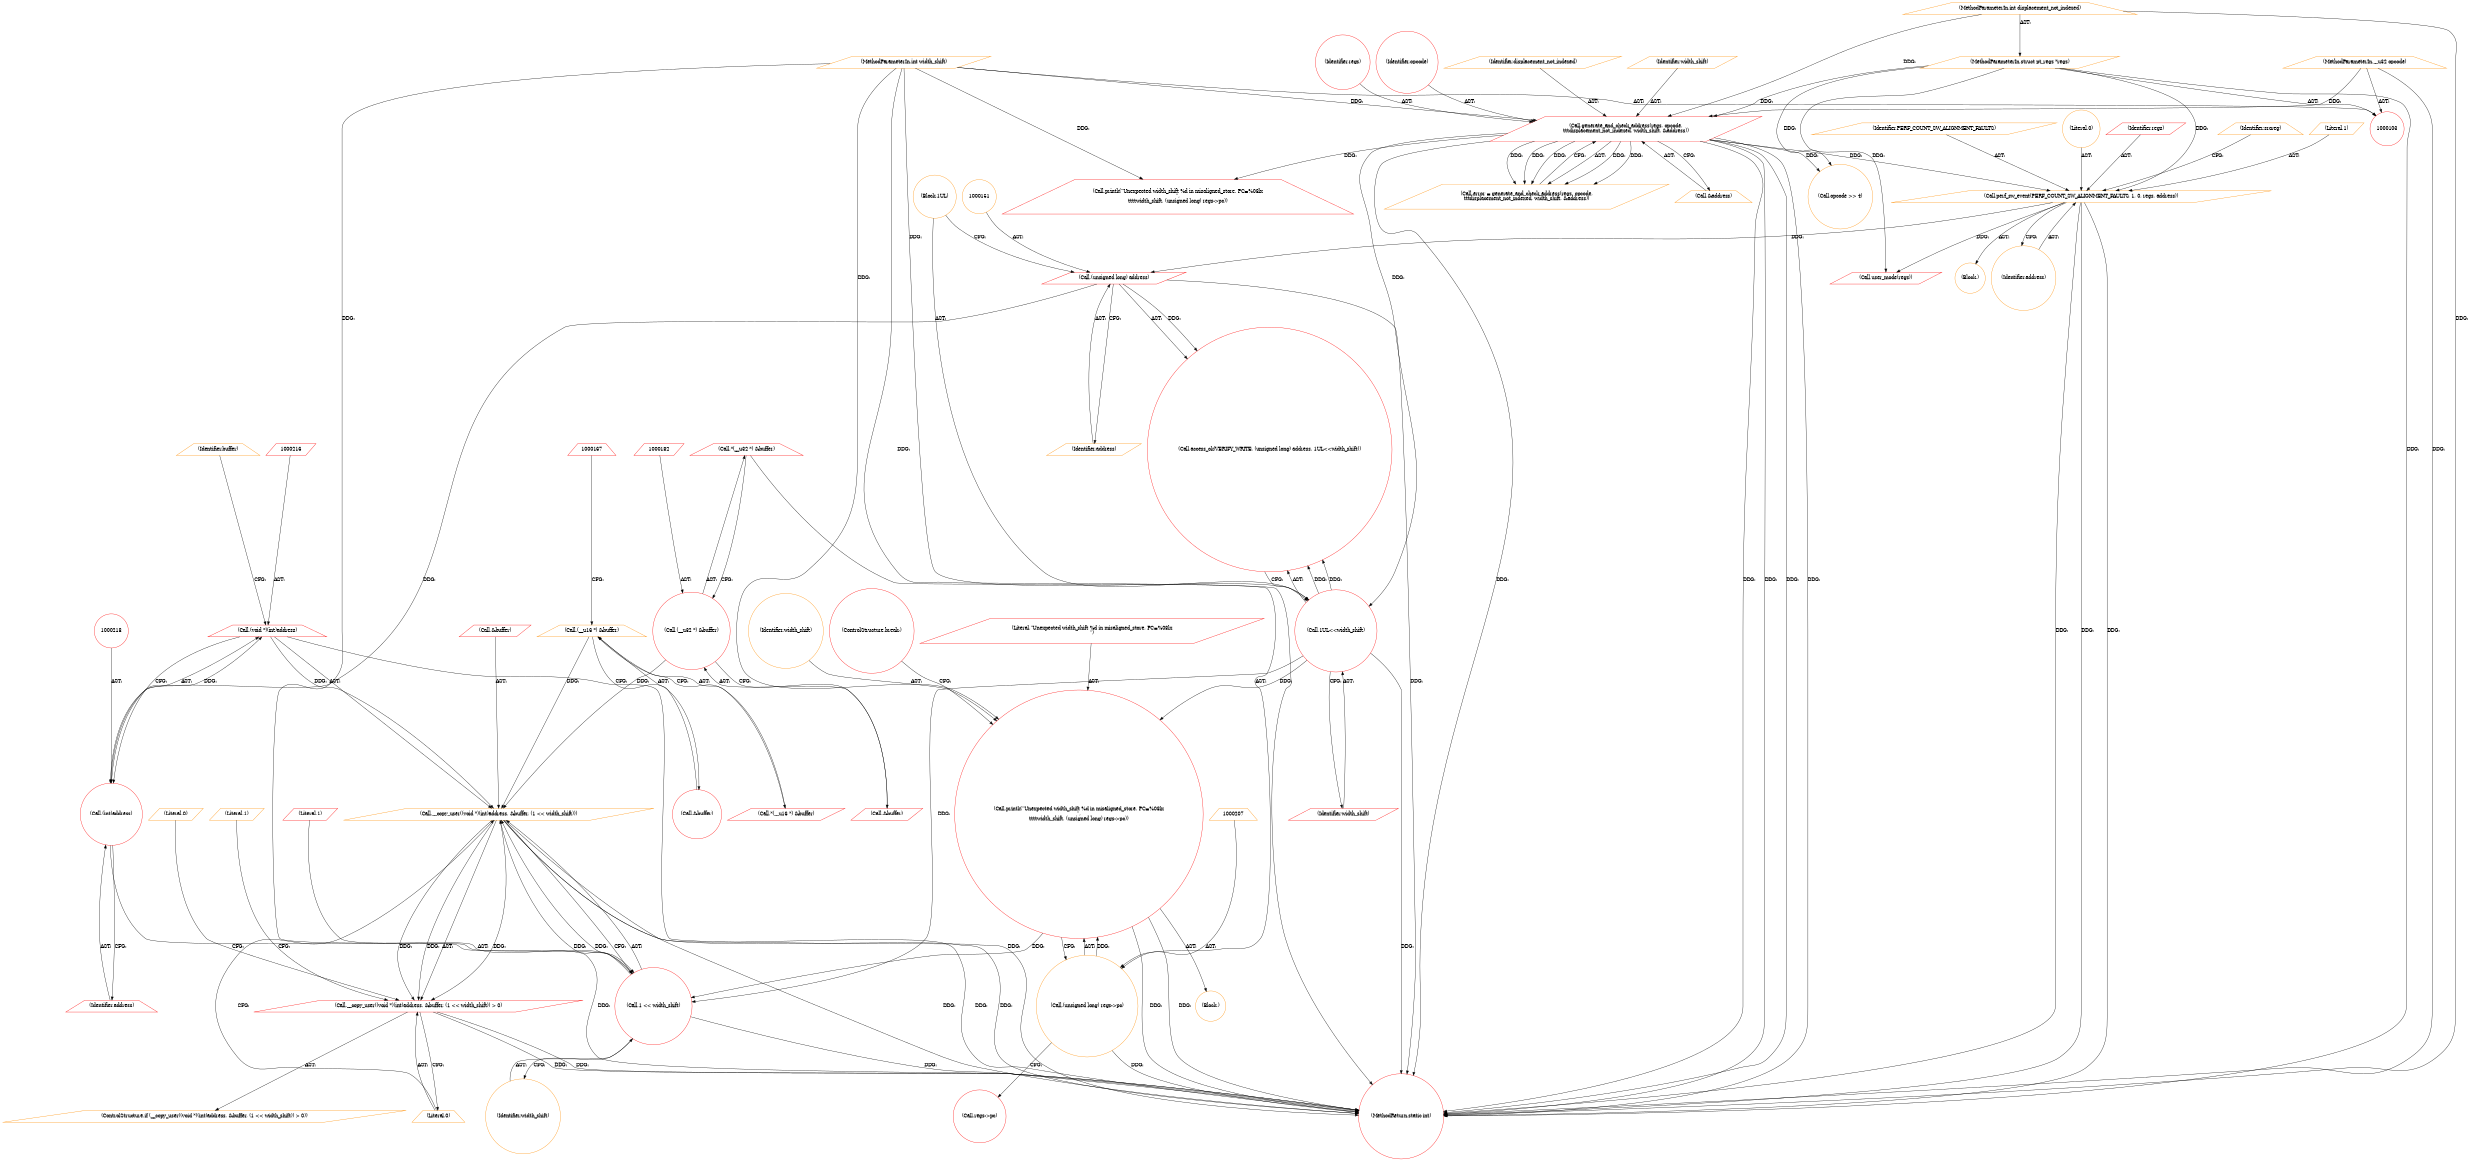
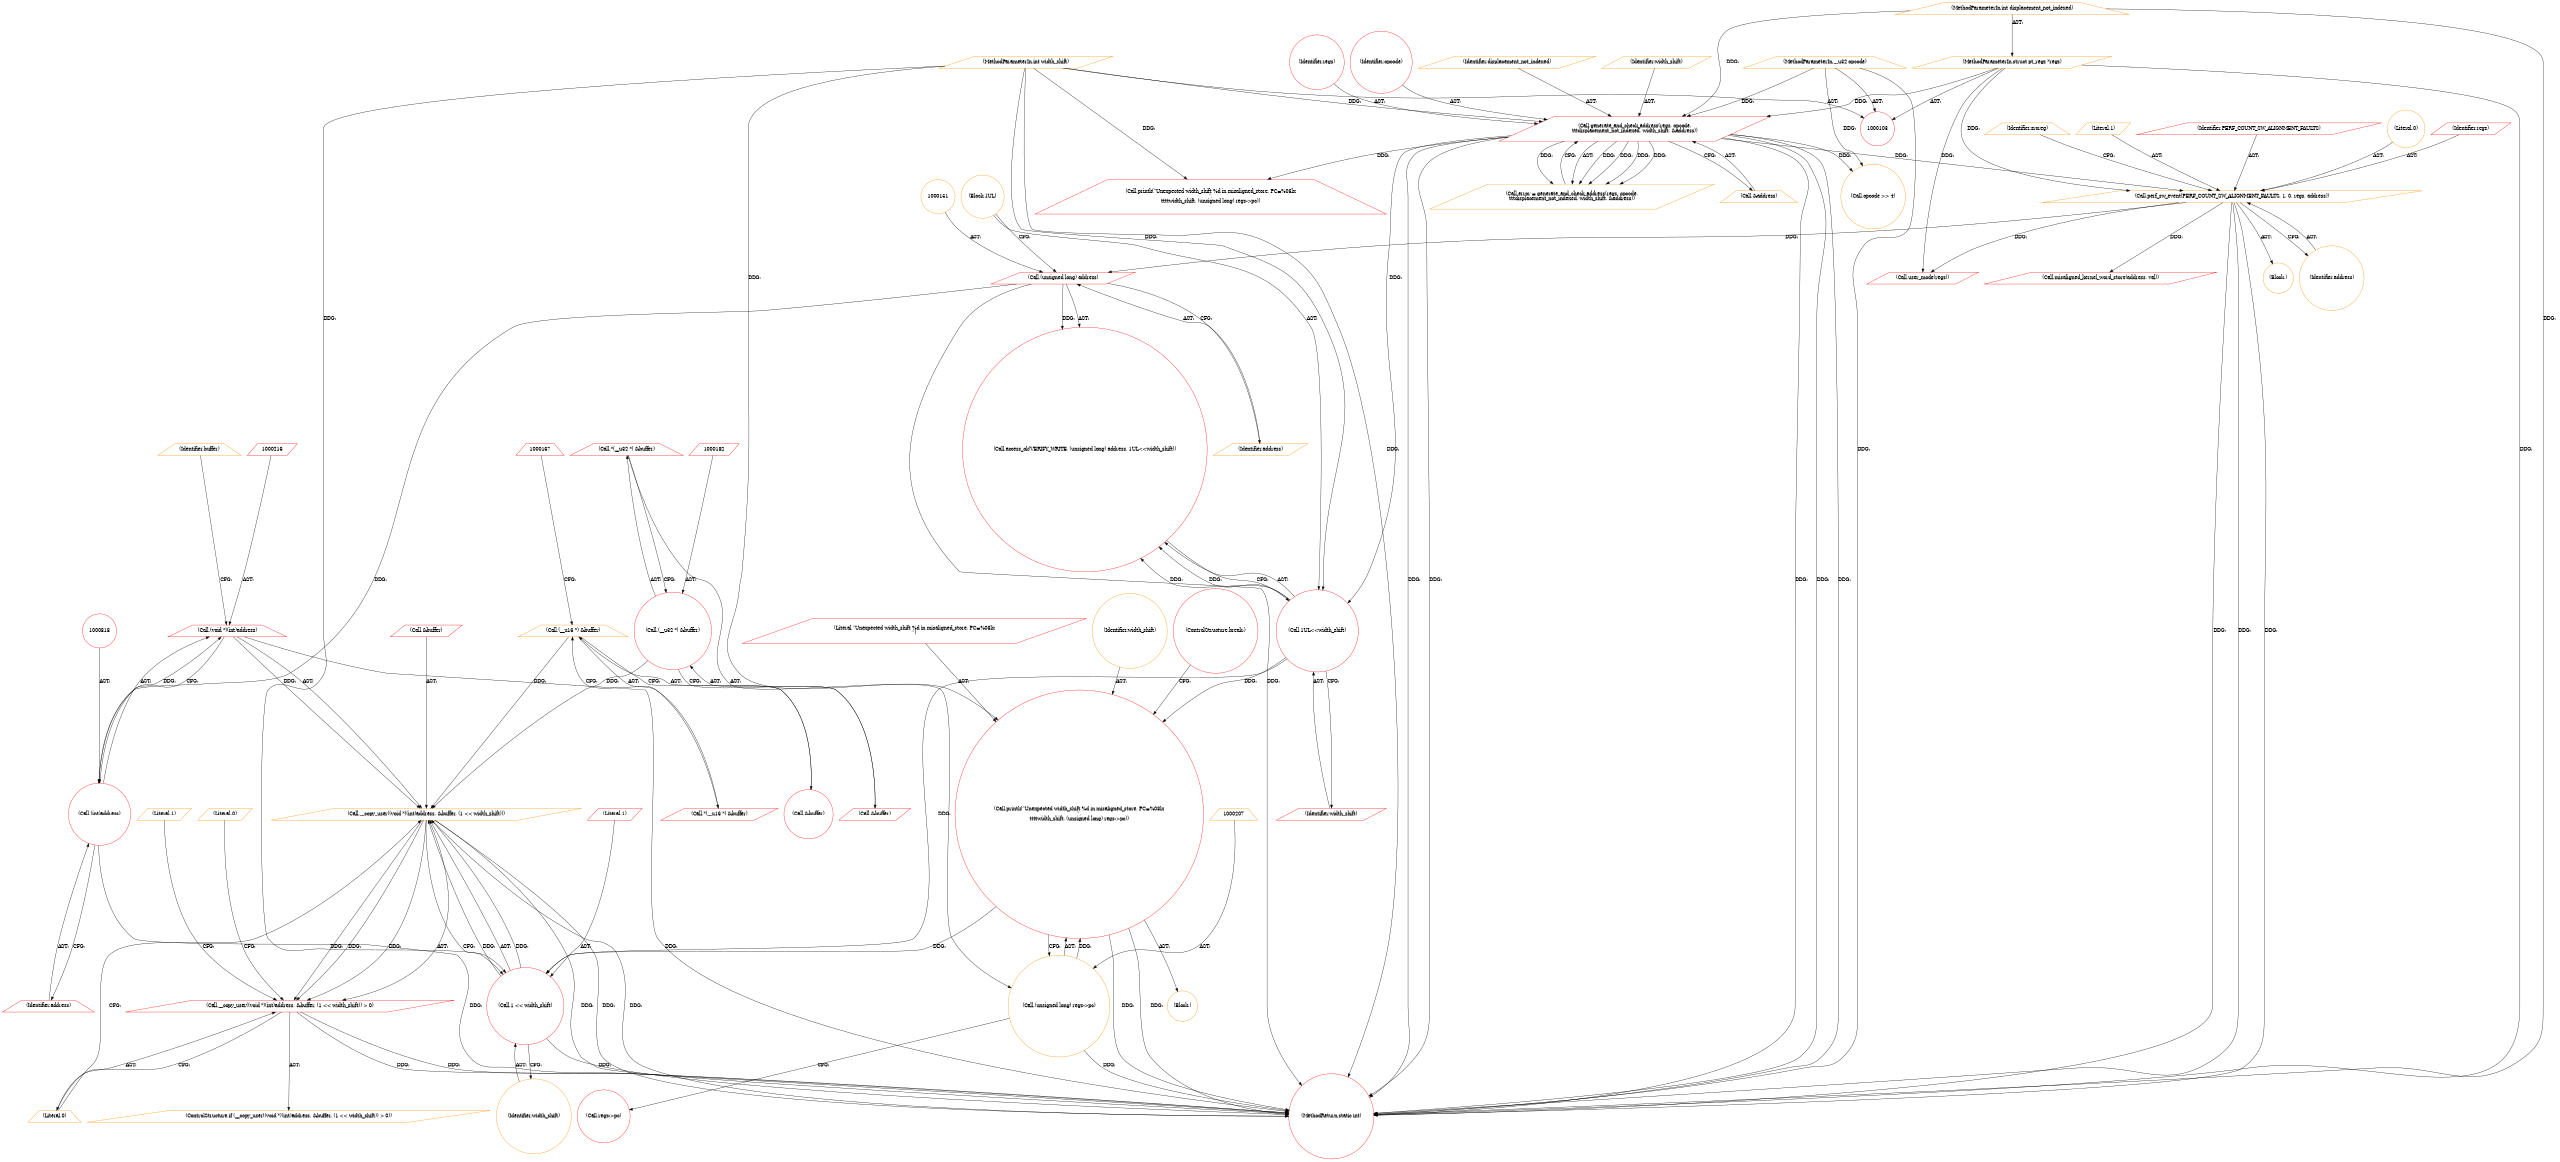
edge "(MethodParameterIn,struct pt_regs *regs)" -> "(Call,opcode >> 4)": now "(MethodParameterIn,__u32 opcode)" -> "(Call,opcode >> 4)"
node "(Identifier,PERF_COUNT_SW_ALIGNMENT_FAULTS)": color darkorange -> red
node "(Call,misaligned_kernel_word_store(address, val))": added
node "1000218": label "1000218" -> "1000818"
edge "(Call,1UL<<width_shift)" -> "(MethodReturn,static int)": removed, label "DDG:"
